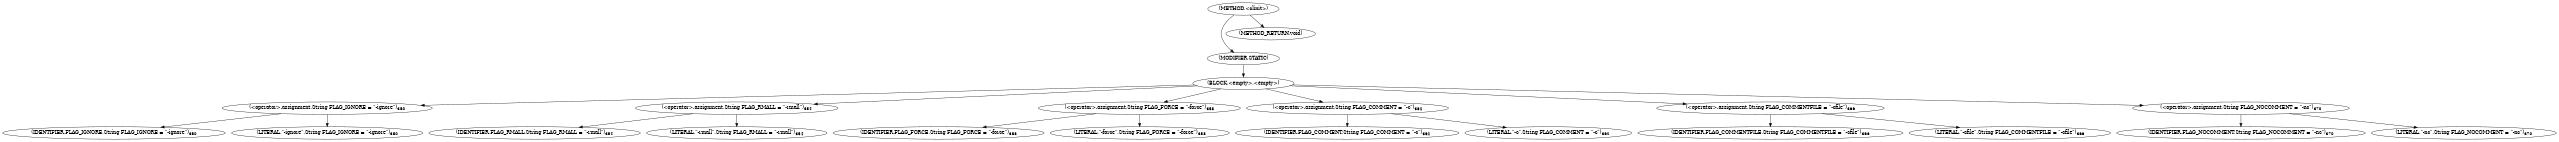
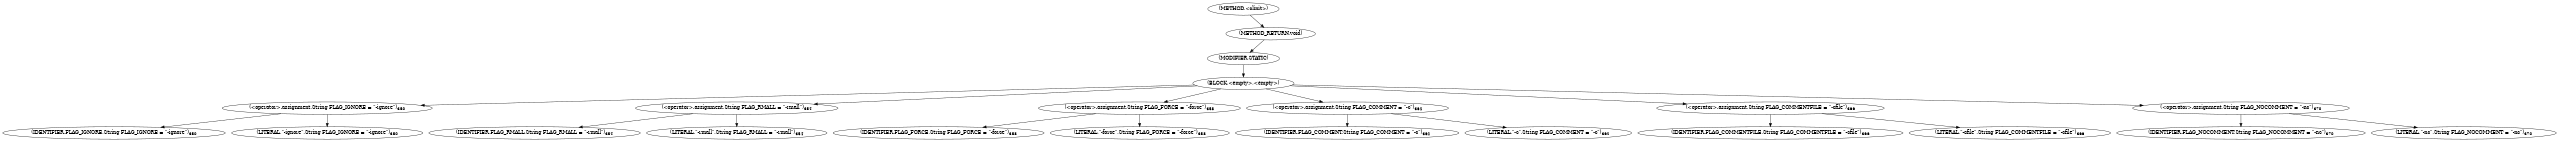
edge "(METHOD,<clinit>)" -> "(MODIFIER,STATIC)": now "(METHOD_RETURN,void)" -> "(MODIFIER,STATIC)"
